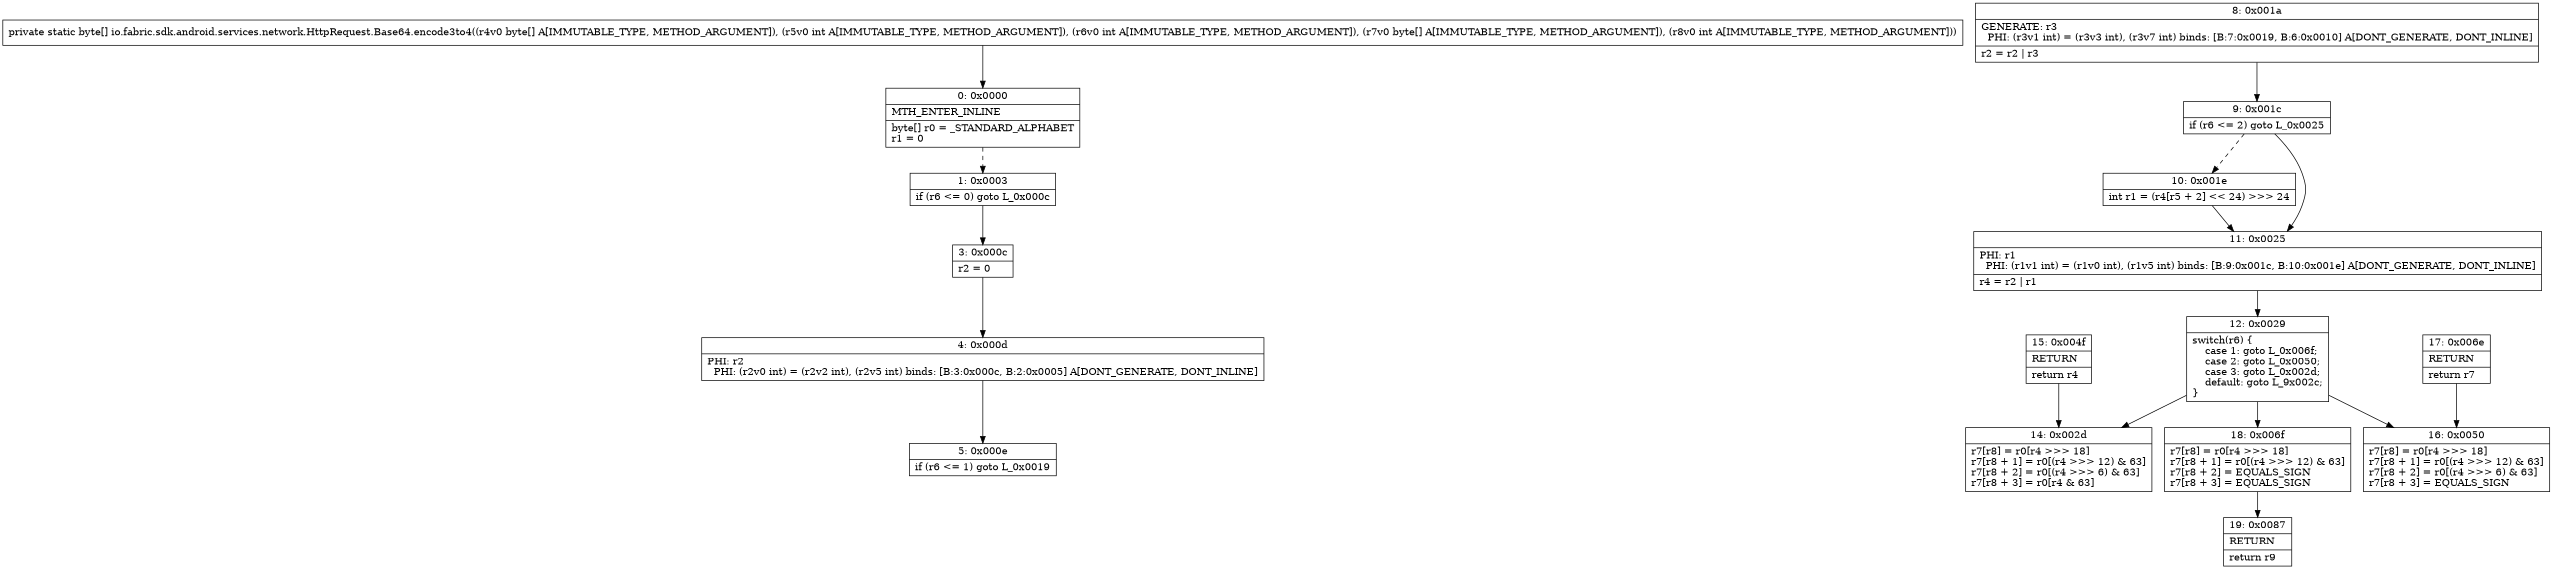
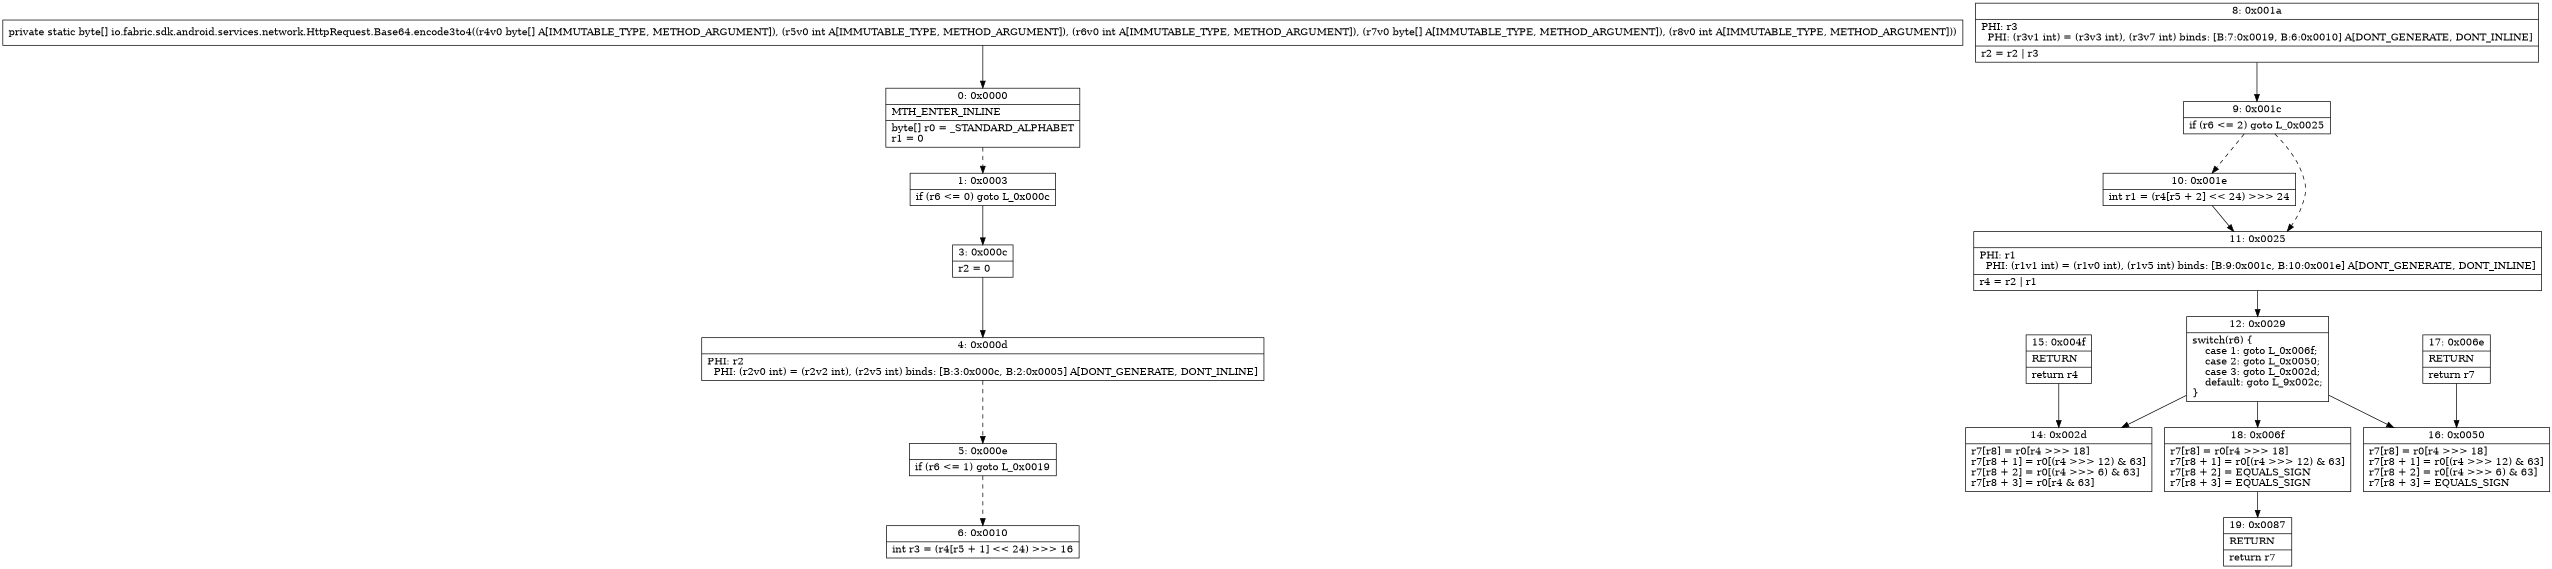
node "8: 0x001a": text "GENERATE: r3" -> "PHI: r3"
edge "9: 0x001c" -> "11: 0x0025": style solid -> dashed
edge "4: 0x000d" -> "5: 0x000e": style solid -> dashed
node "6: 0x0010": added
node "19: 0x0087": text "return r9" -> "return r7"
